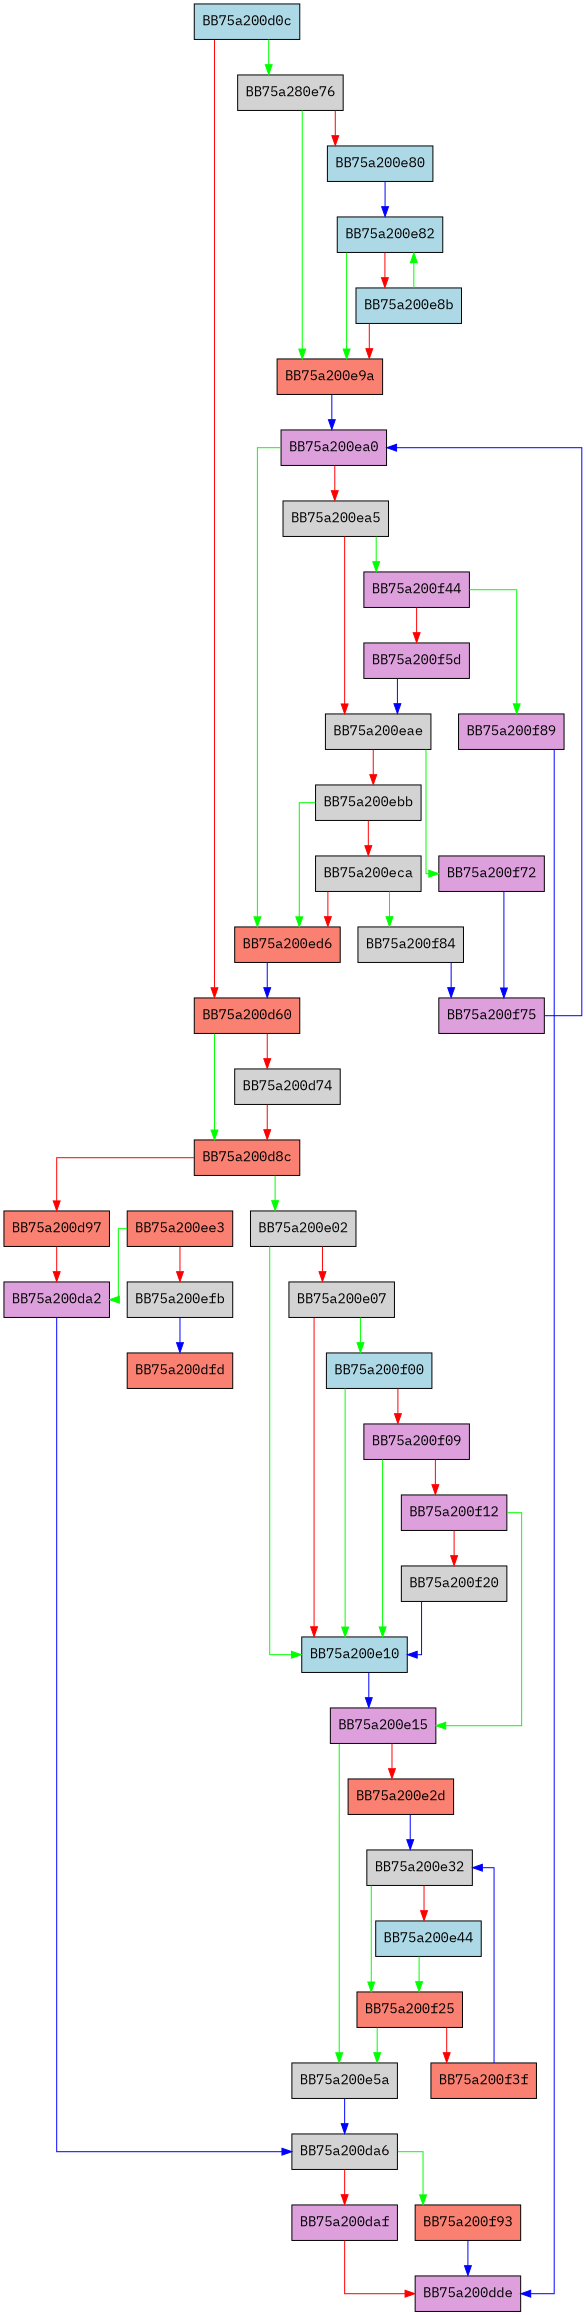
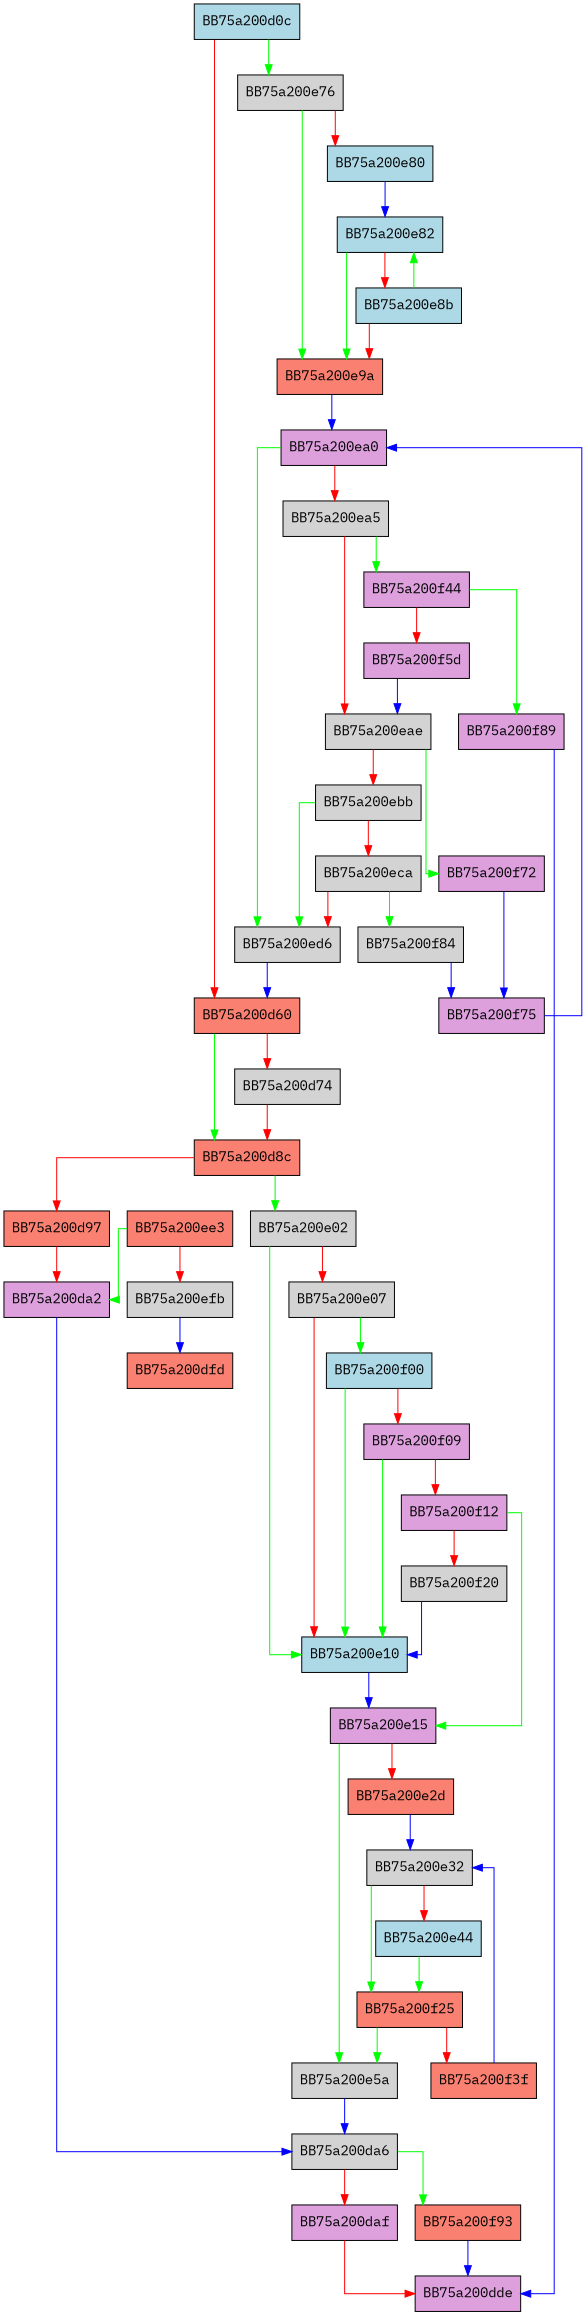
node "BB75a280e76": label "BB75a280e76" -> "BB75a200e76"
node "BB75a200ed6": fillcolor salmon -> lightgrey
